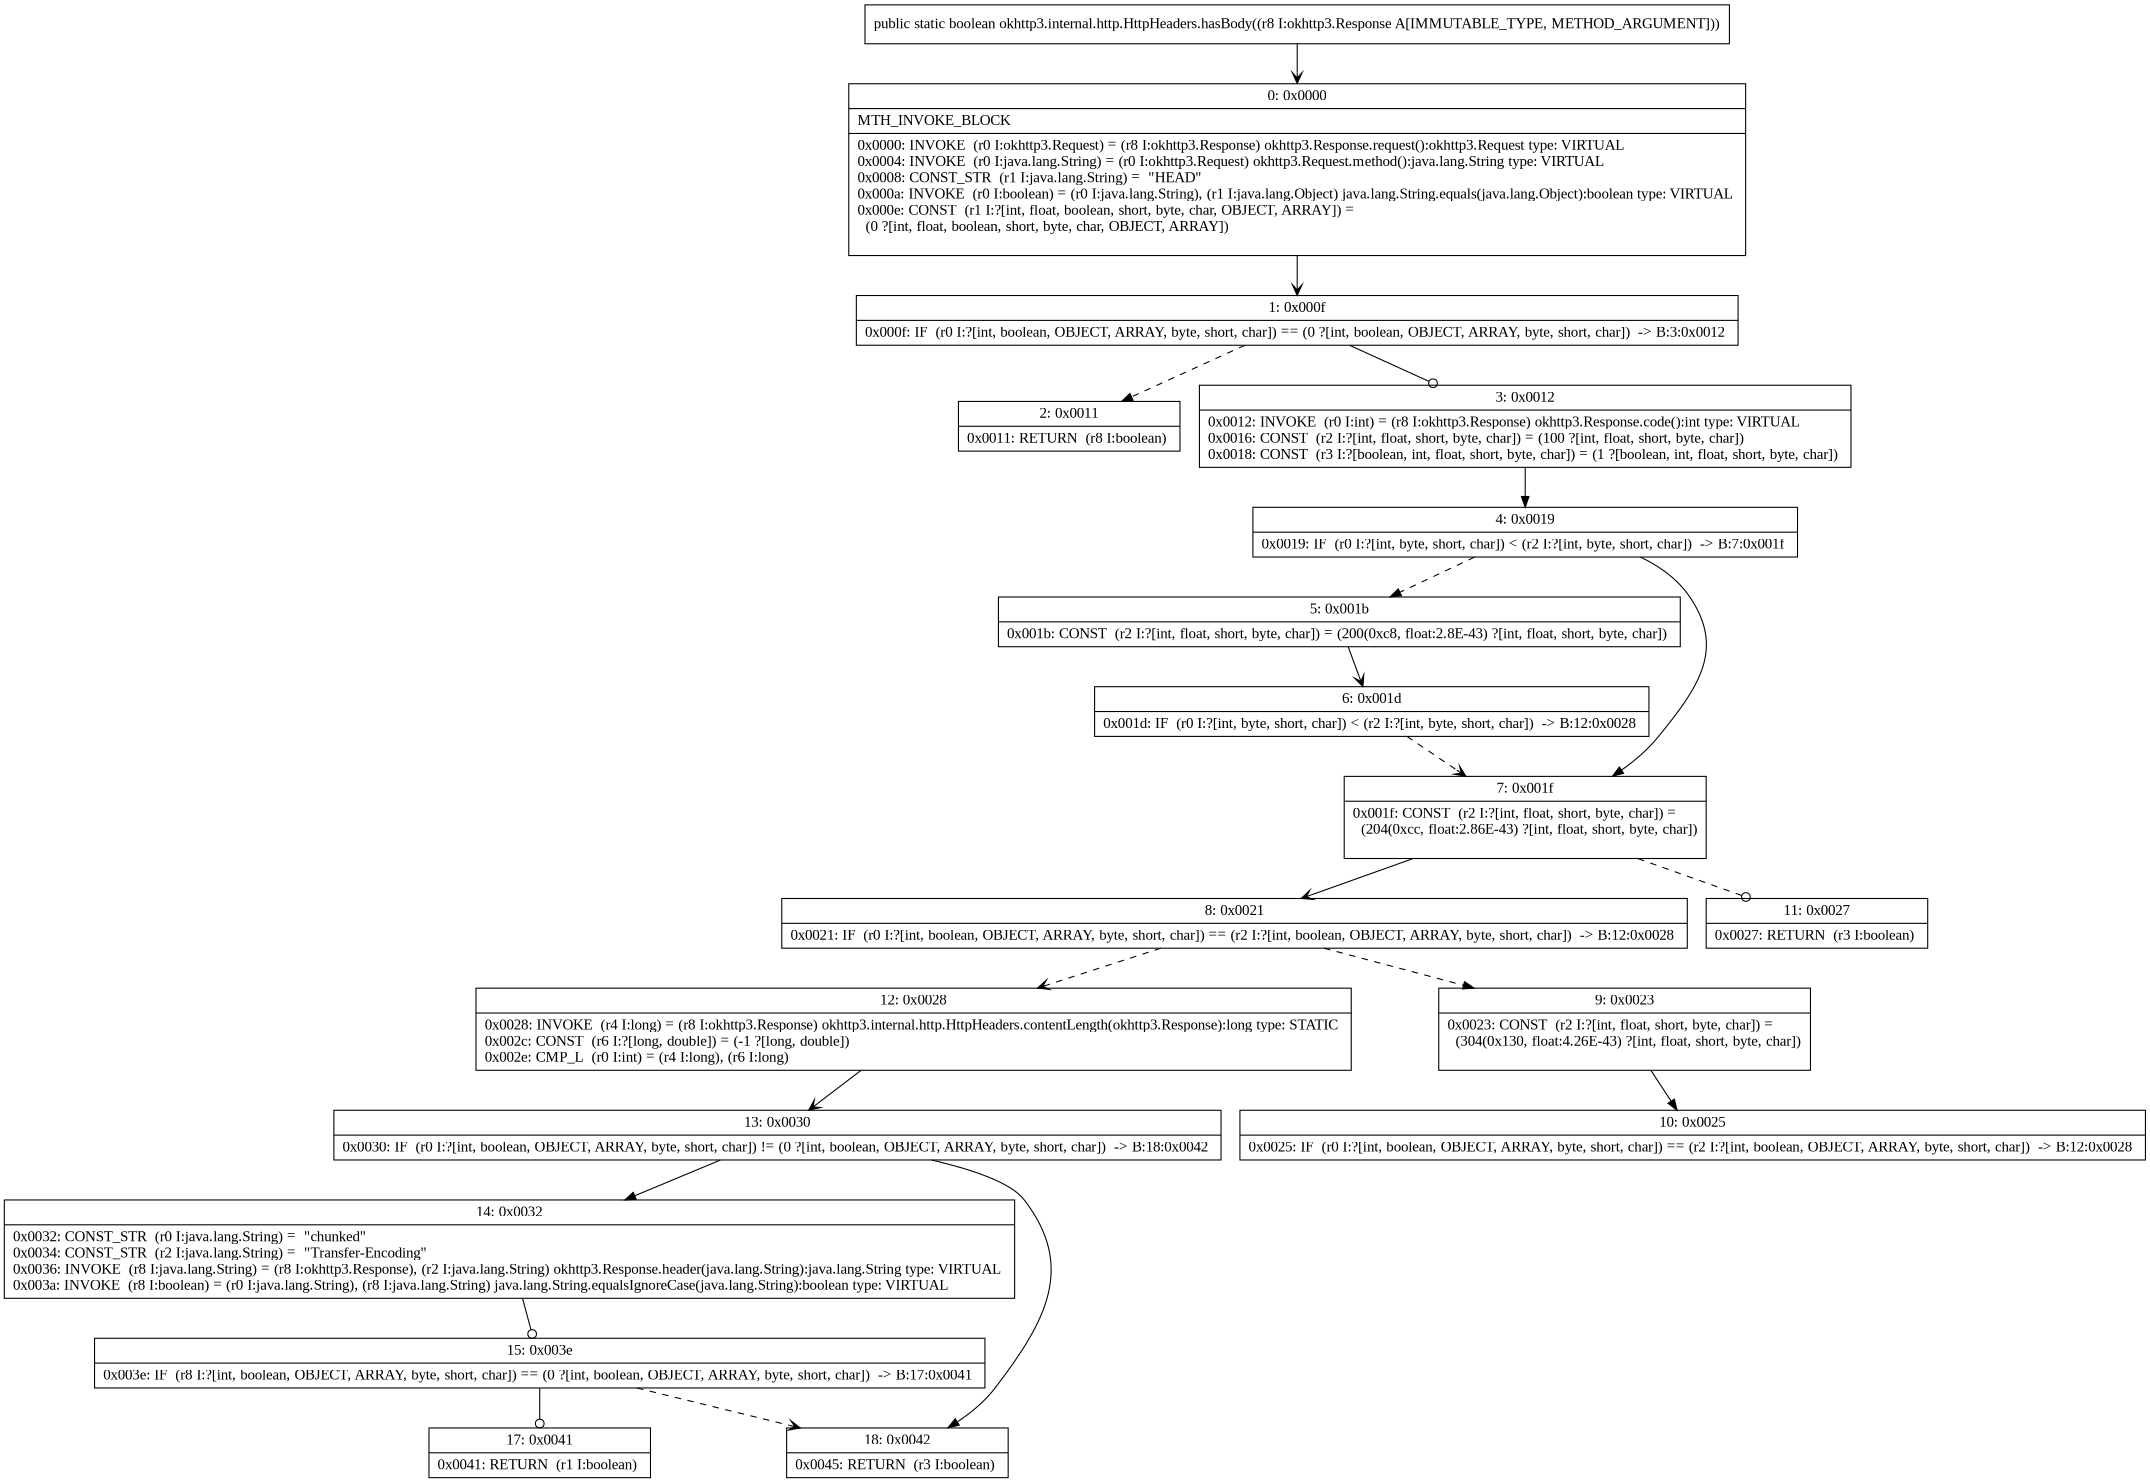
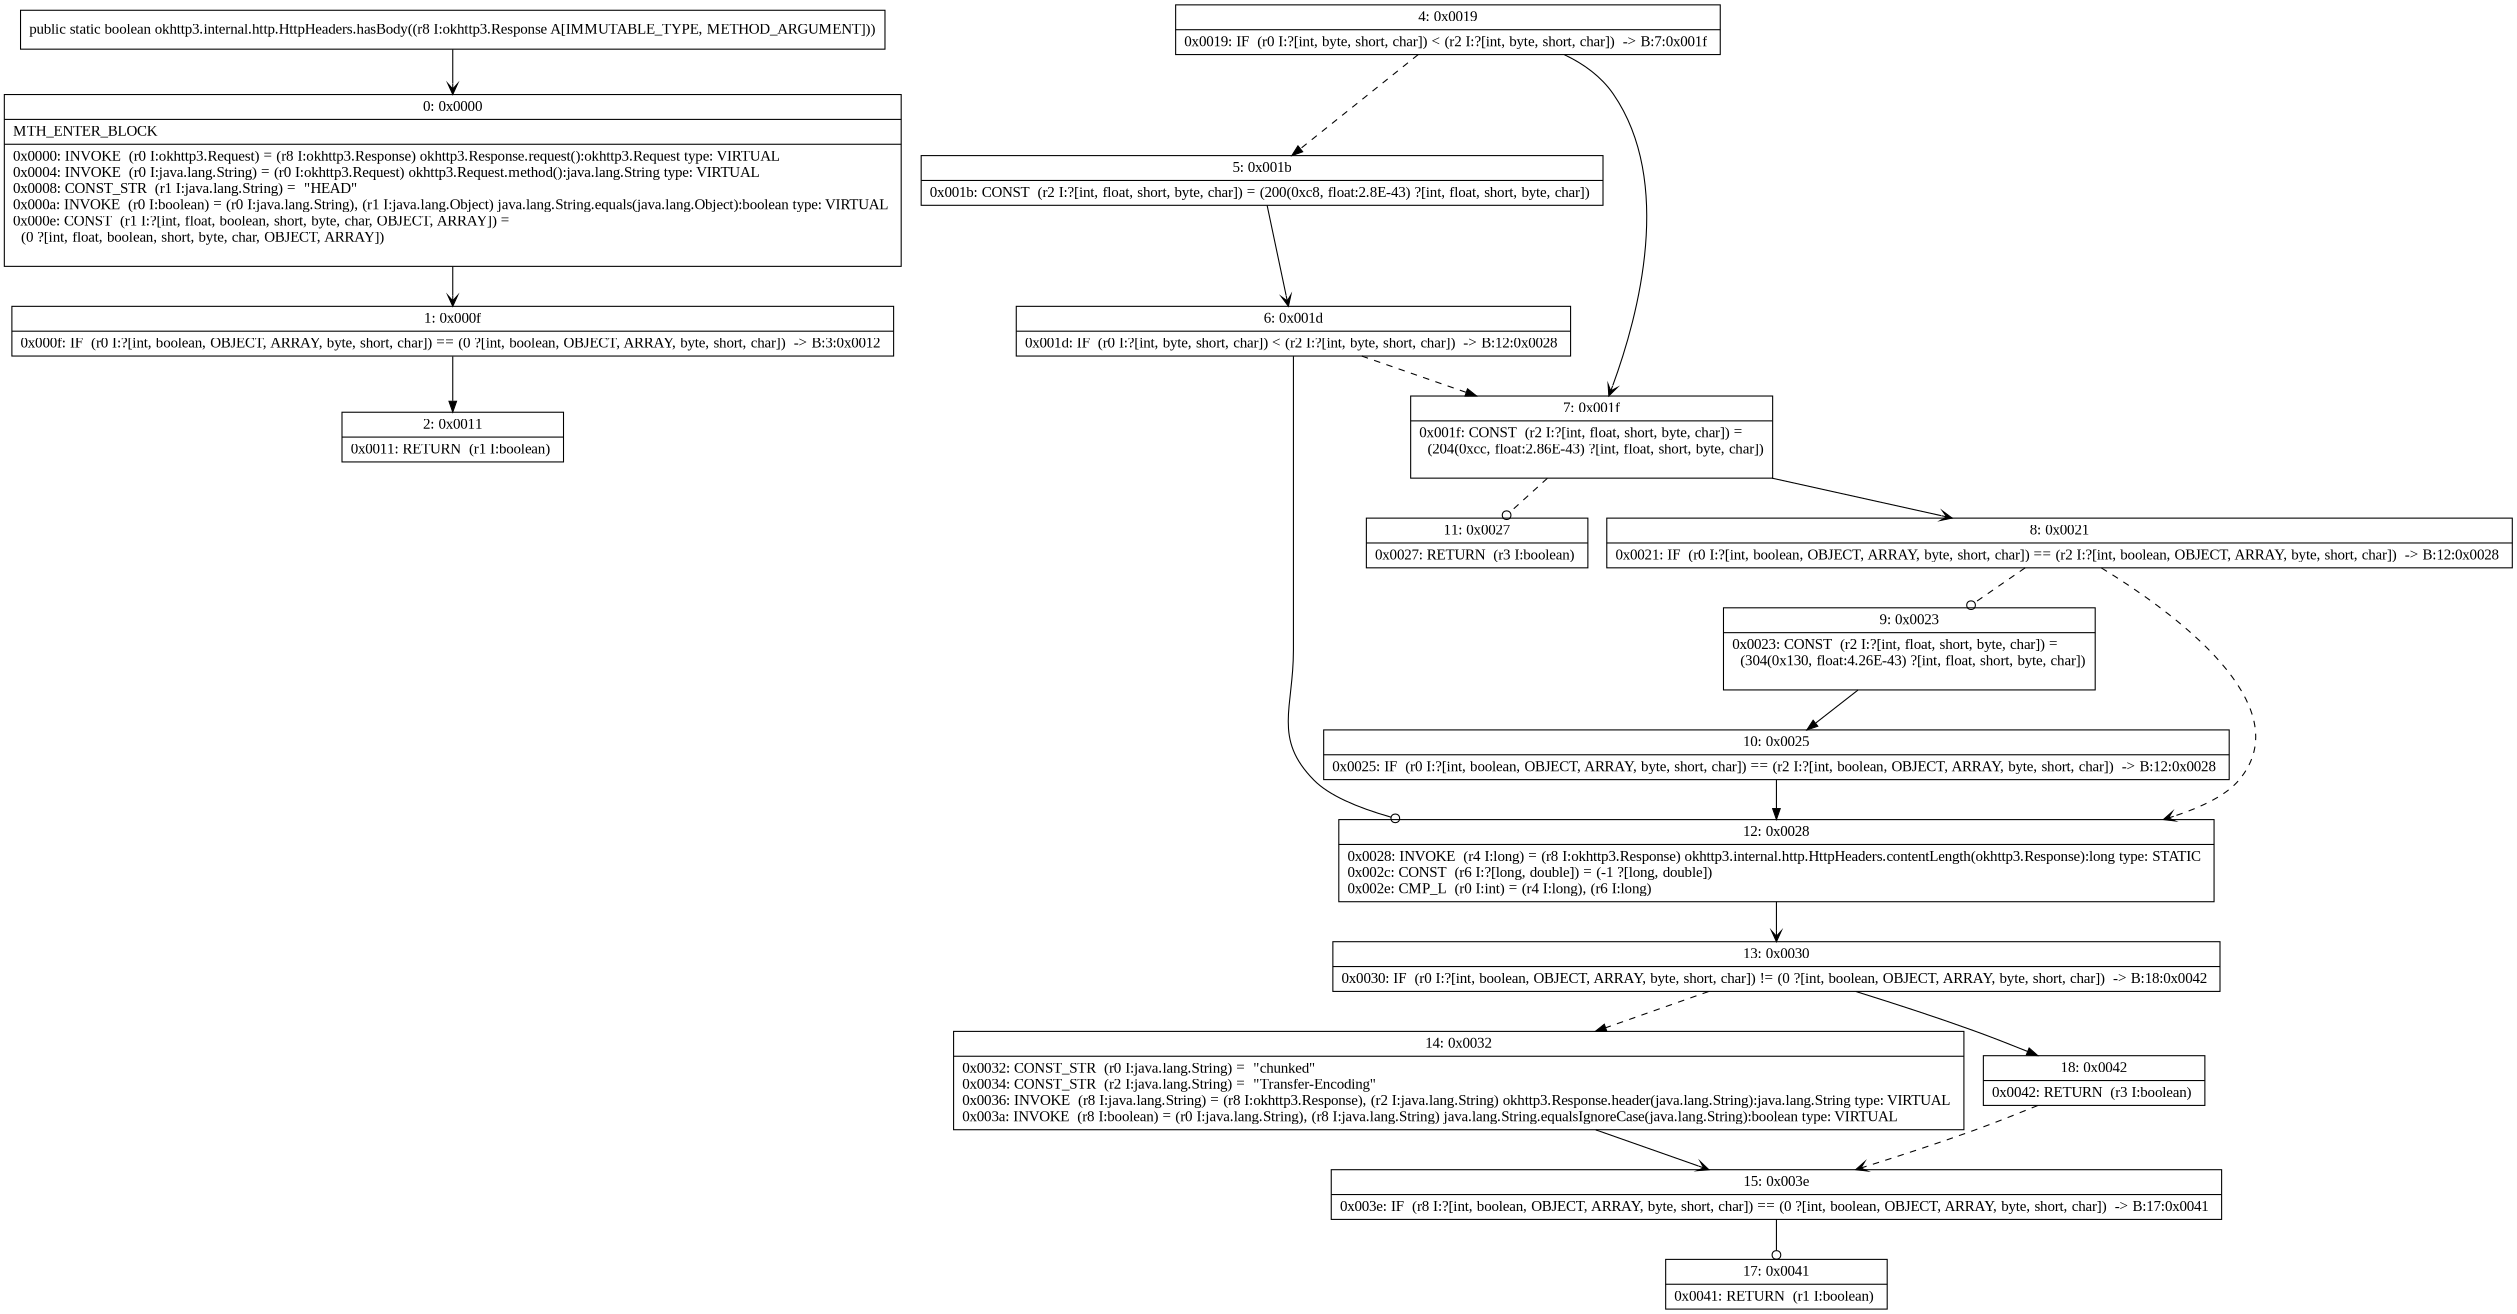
node "0: 0x0000": text "MTH_INVOKE_BLOCK" -> "MTH_ENTER_BLOCK"
edge "1: 0x000f" -> "2: 0x0011": style dashed -> solid
node "3: 0x0012": removed
node "2: 0x0011": text "0x0011: RETURN  (r8 I:boolean)" -> "0x0011: RETURN  (r1 I:boolean)"
edge "6: 0x001d" -> "12: 0x0028": added
edge "4: 0x0019" -> "7: 0x001f": arrowhead normal -> vee
edge "6: 0x001d" -> "7: 0x001f": arrowhead vee -> normal
edge "10: 0x0025" -> "12: 0x0028": added
edge "8: 0x0021" -> "9: 0x0023": arrowhead normal -> odot
edge "13: 0x0030" -> "14: 0x0032": style solid -> dashed
edge "14: 0x0032" -> "15: 0x003e": arrowhead odot -> vee
edge "15: 0x003e" -> "18: 0x0042": reversed
node "18: 0x0042": text "0x0045: RETURN  (r3 I:boolean)" -> "0x0042: RETURN  (r3 I:boolean)"
